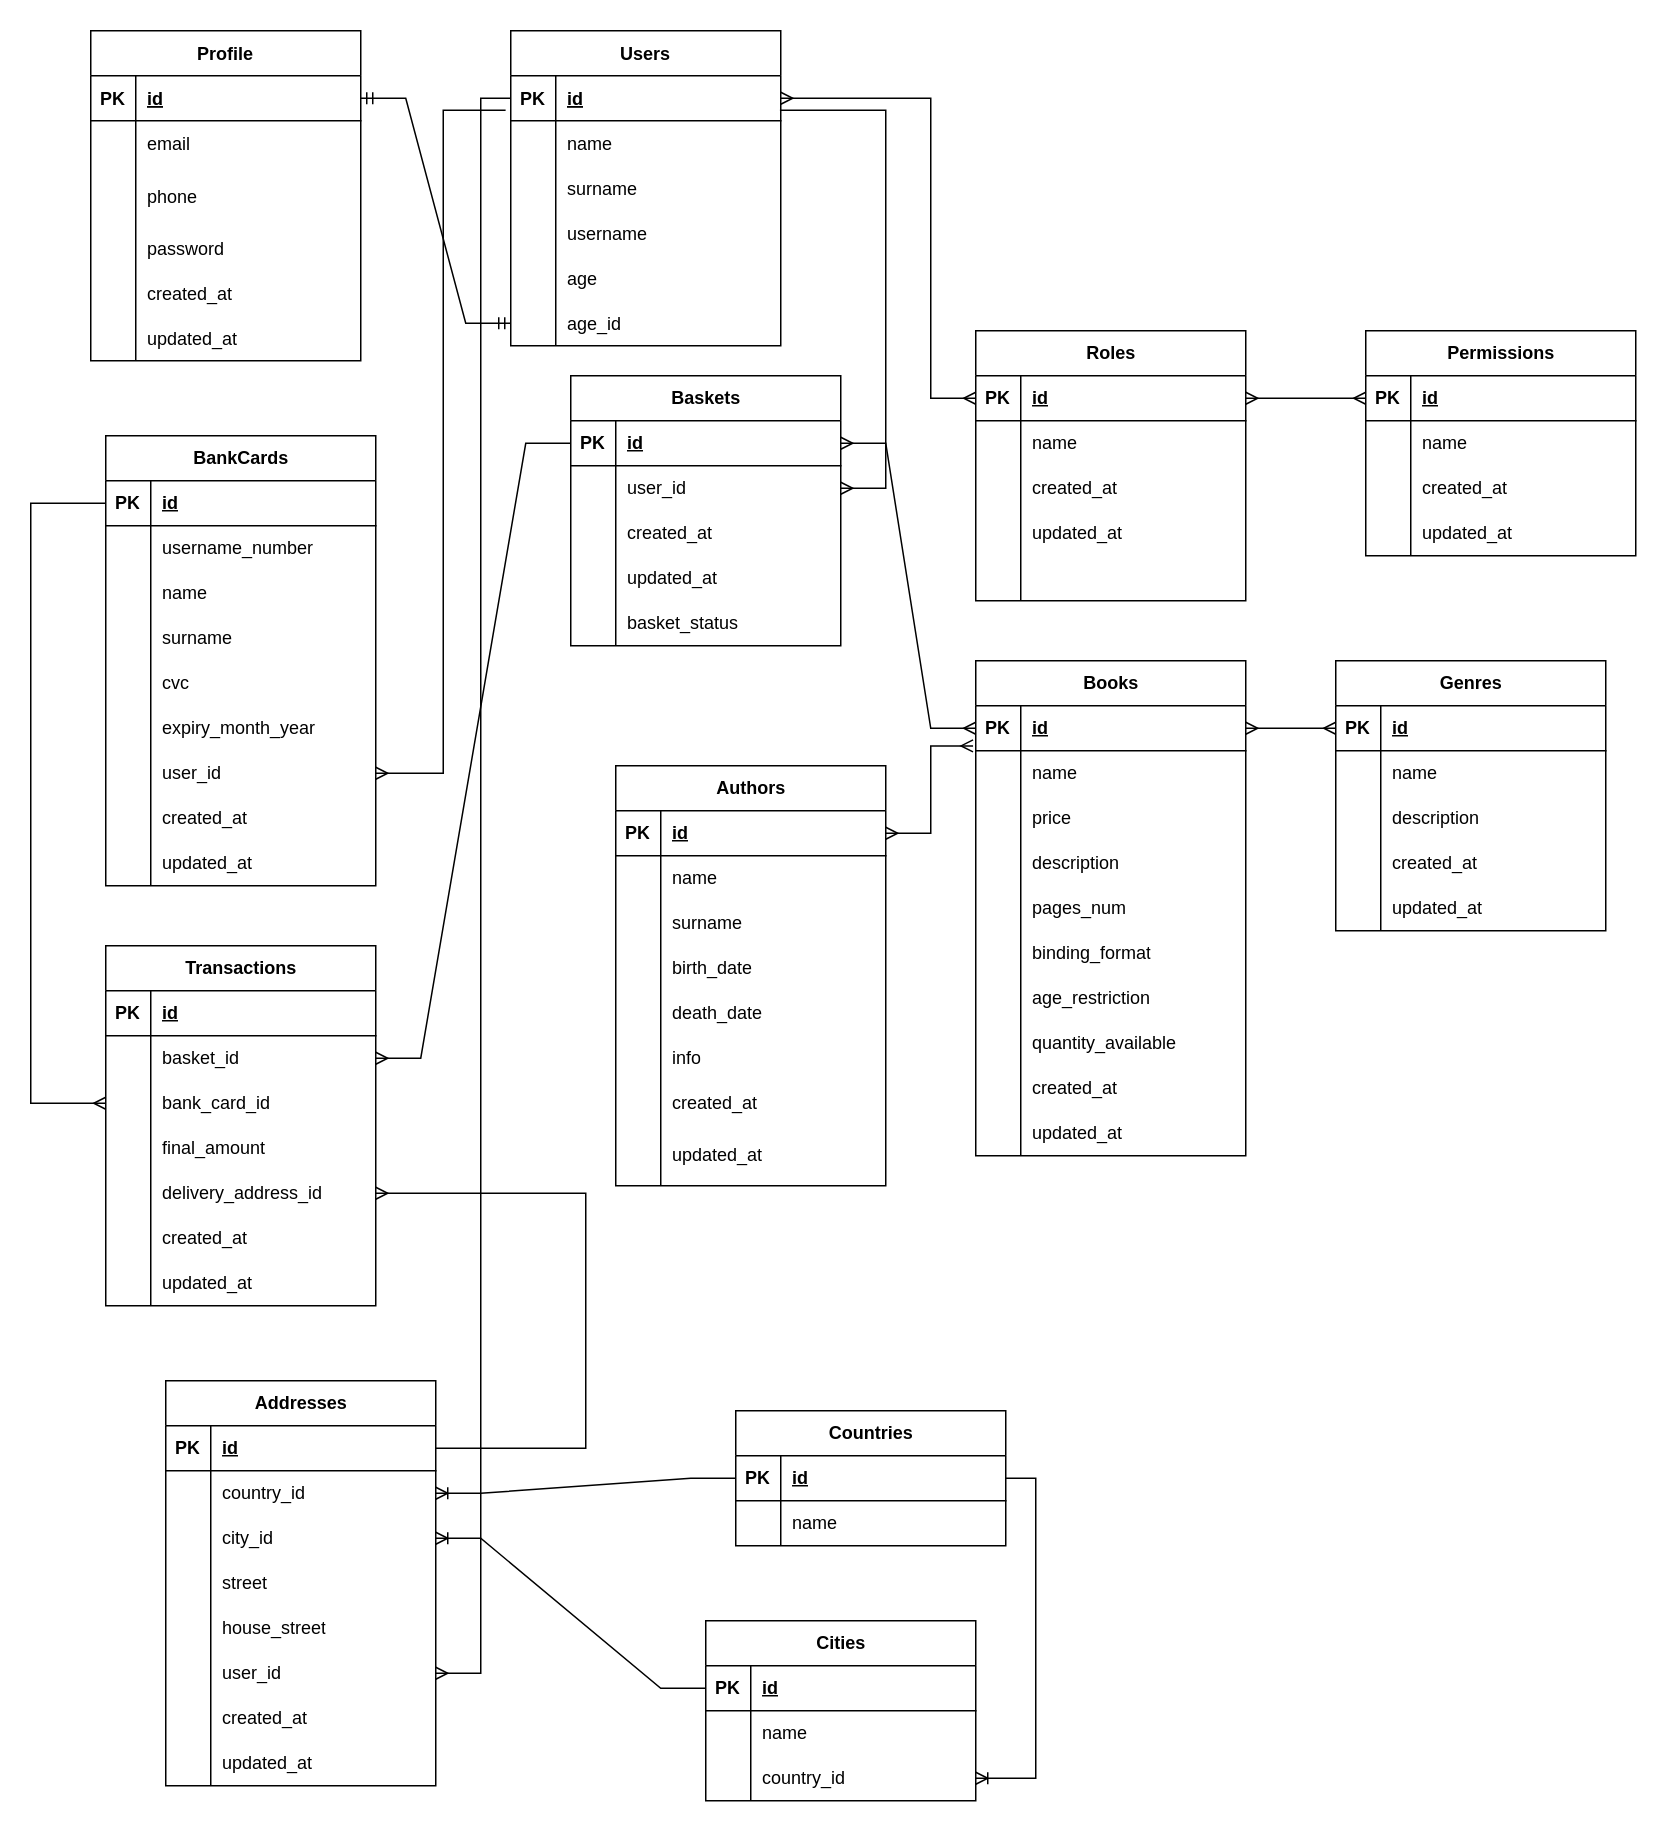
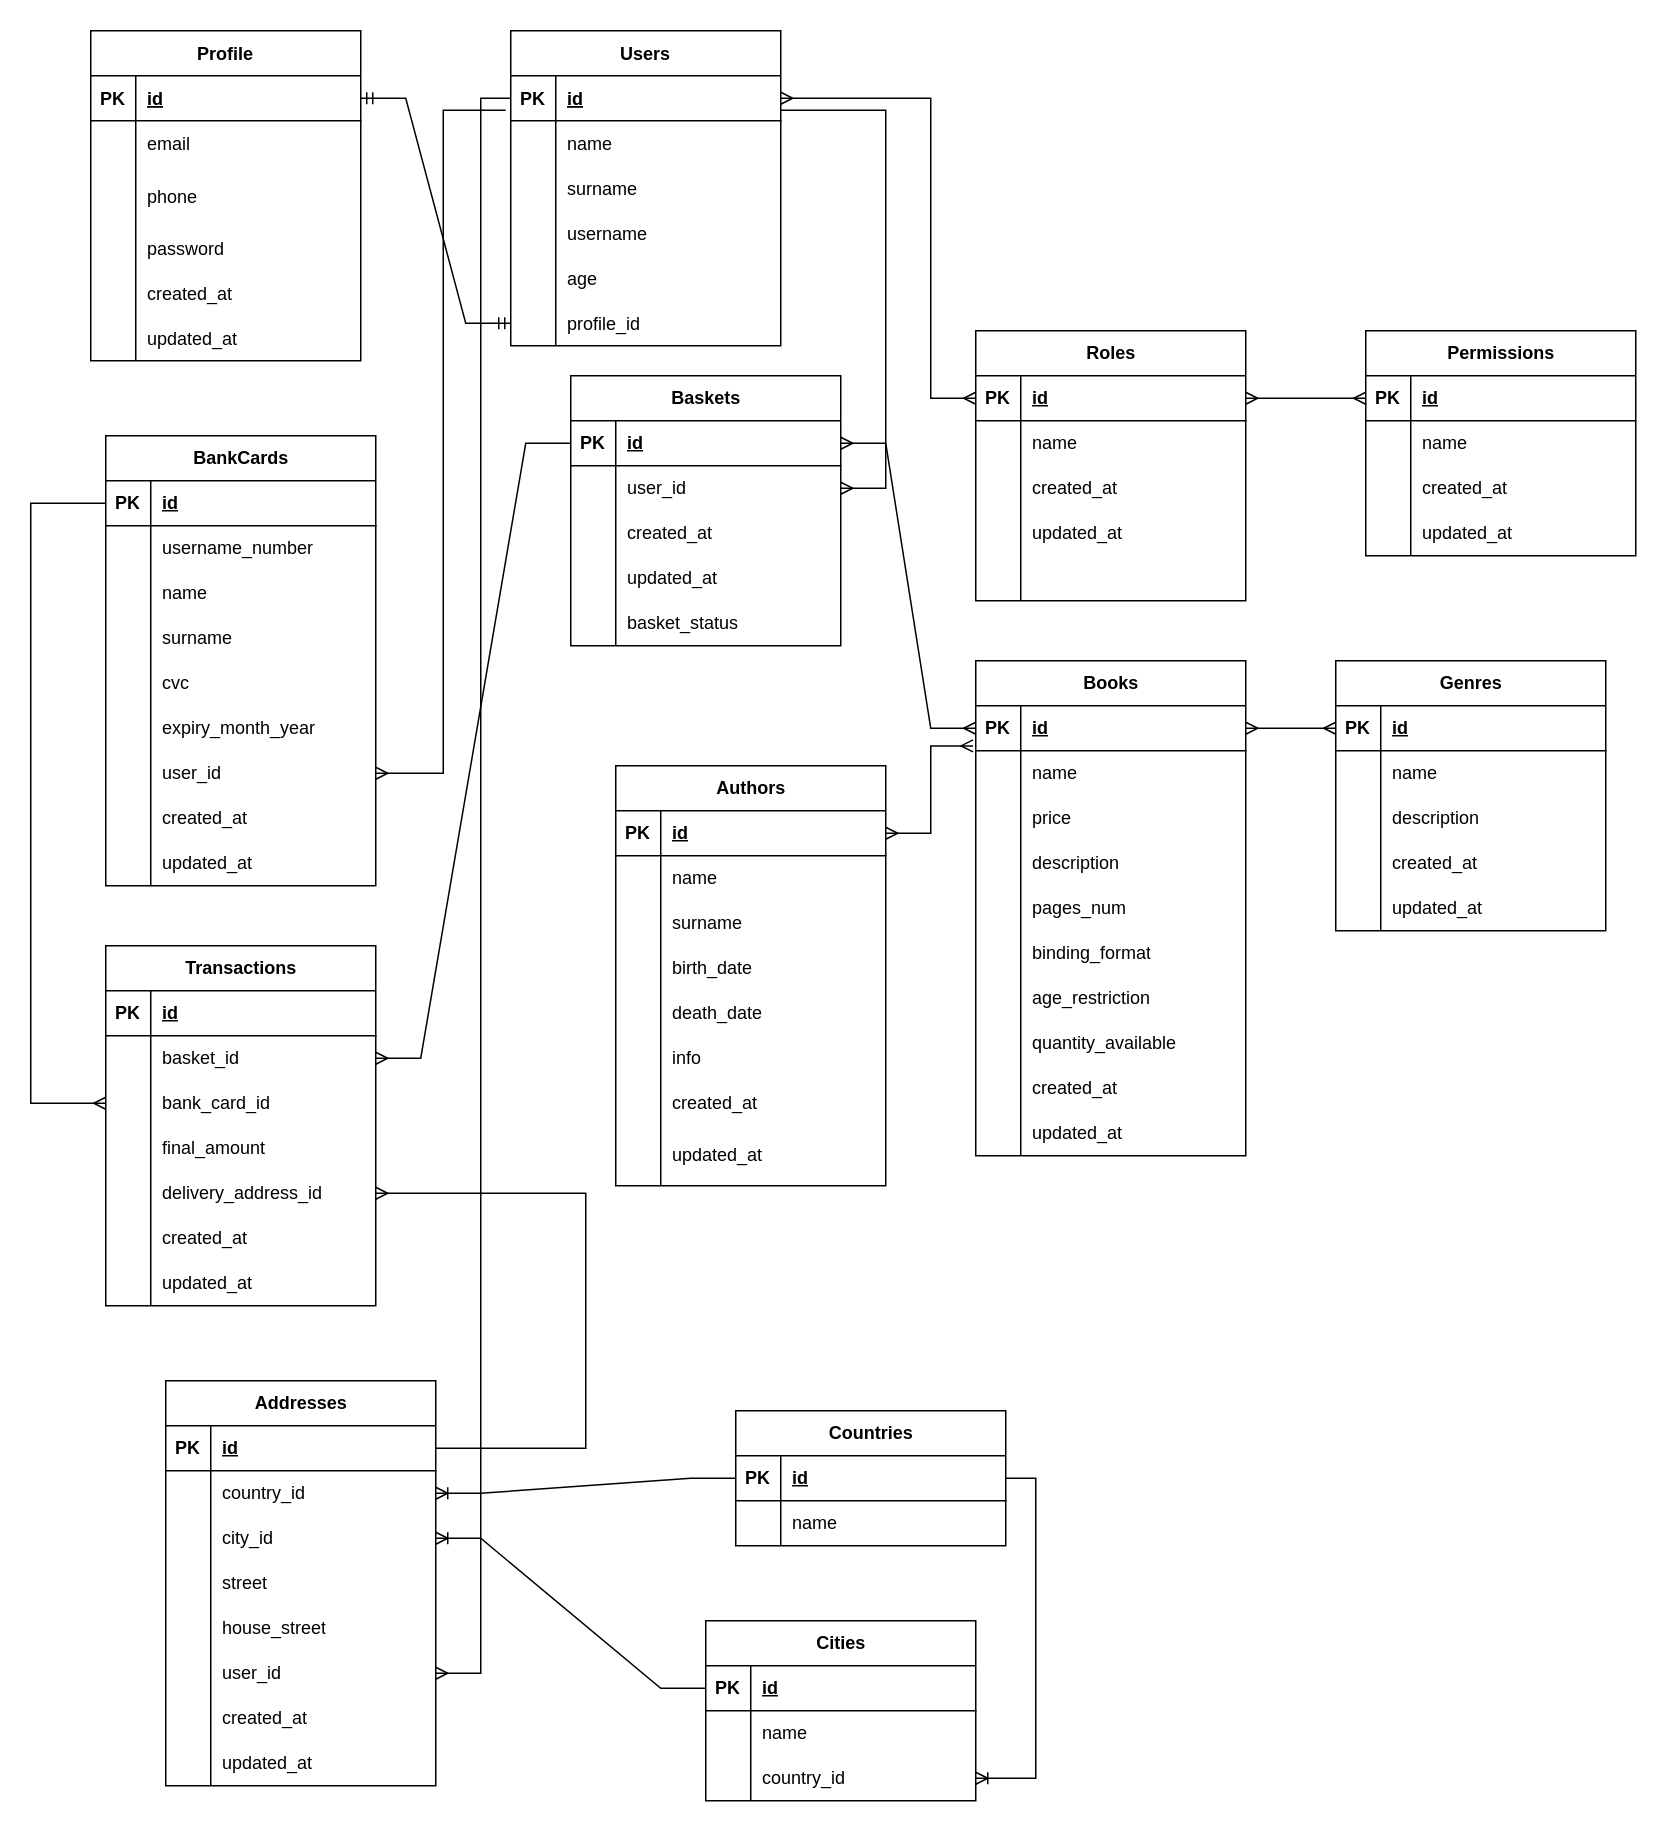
node "age_id": label "age_id" -> "profile_id"
